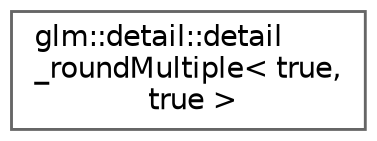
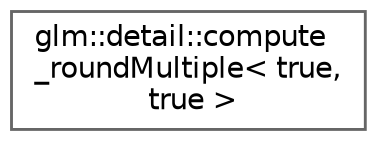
node "glm::detail::detail _roundMultiple< true, true >": label "glm::detail::detail _roundMultiple< true, true >" -> "glm::detail::compute _roundMultiple< true, true >"
